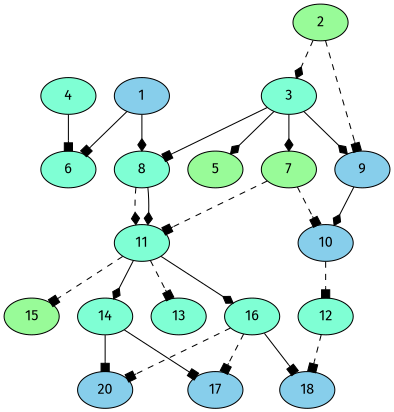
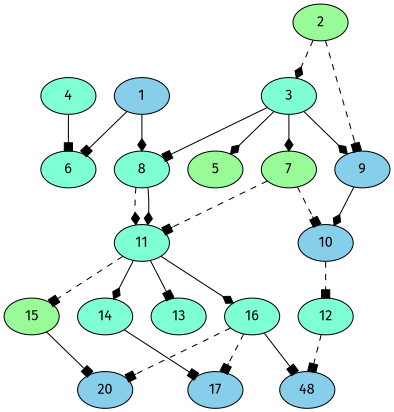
edge "11" -> "13": style dashed -> solid
edge "14" -> "20": now "15" -> "20"
node "18": label "18" -> "48"
